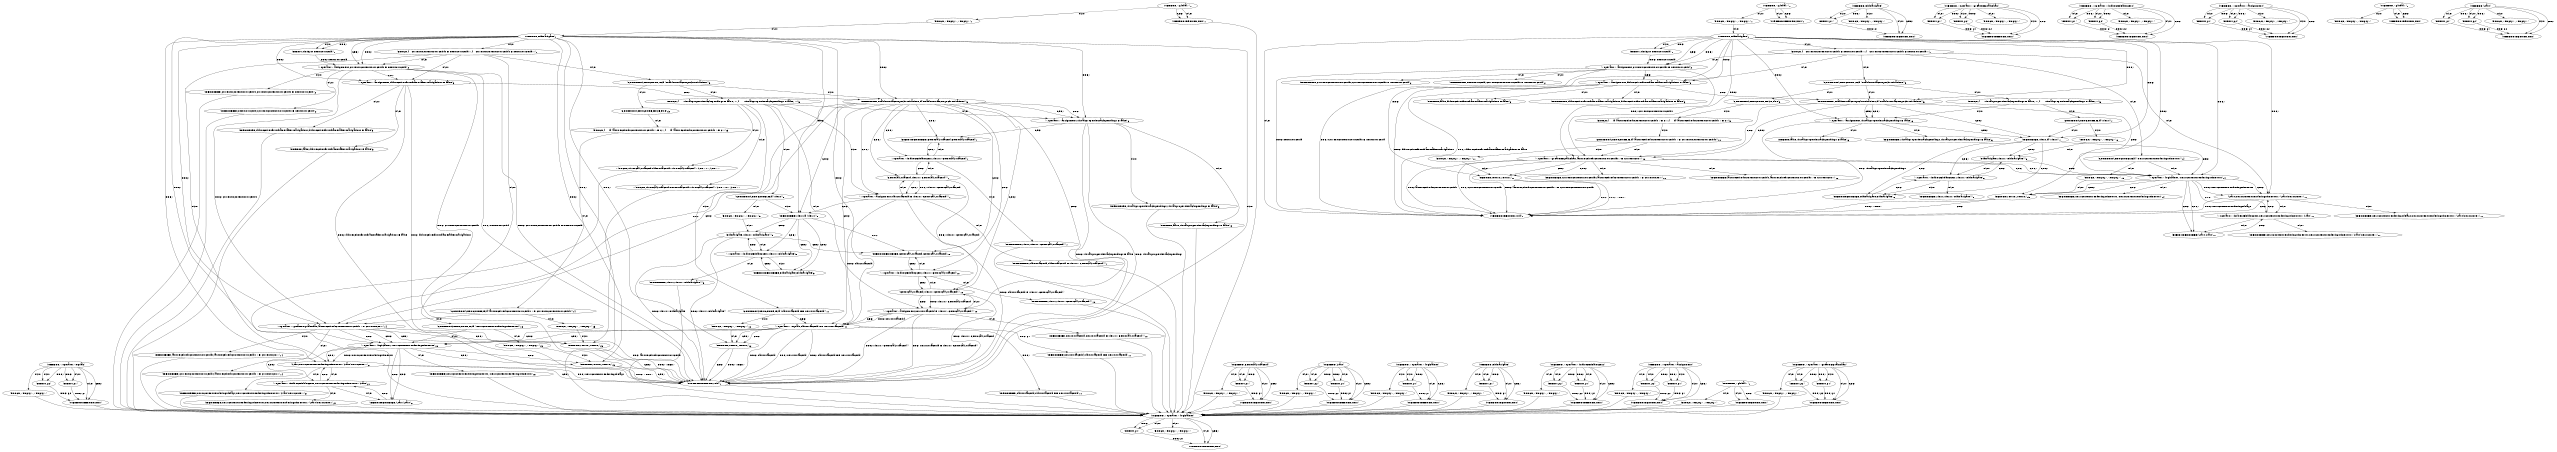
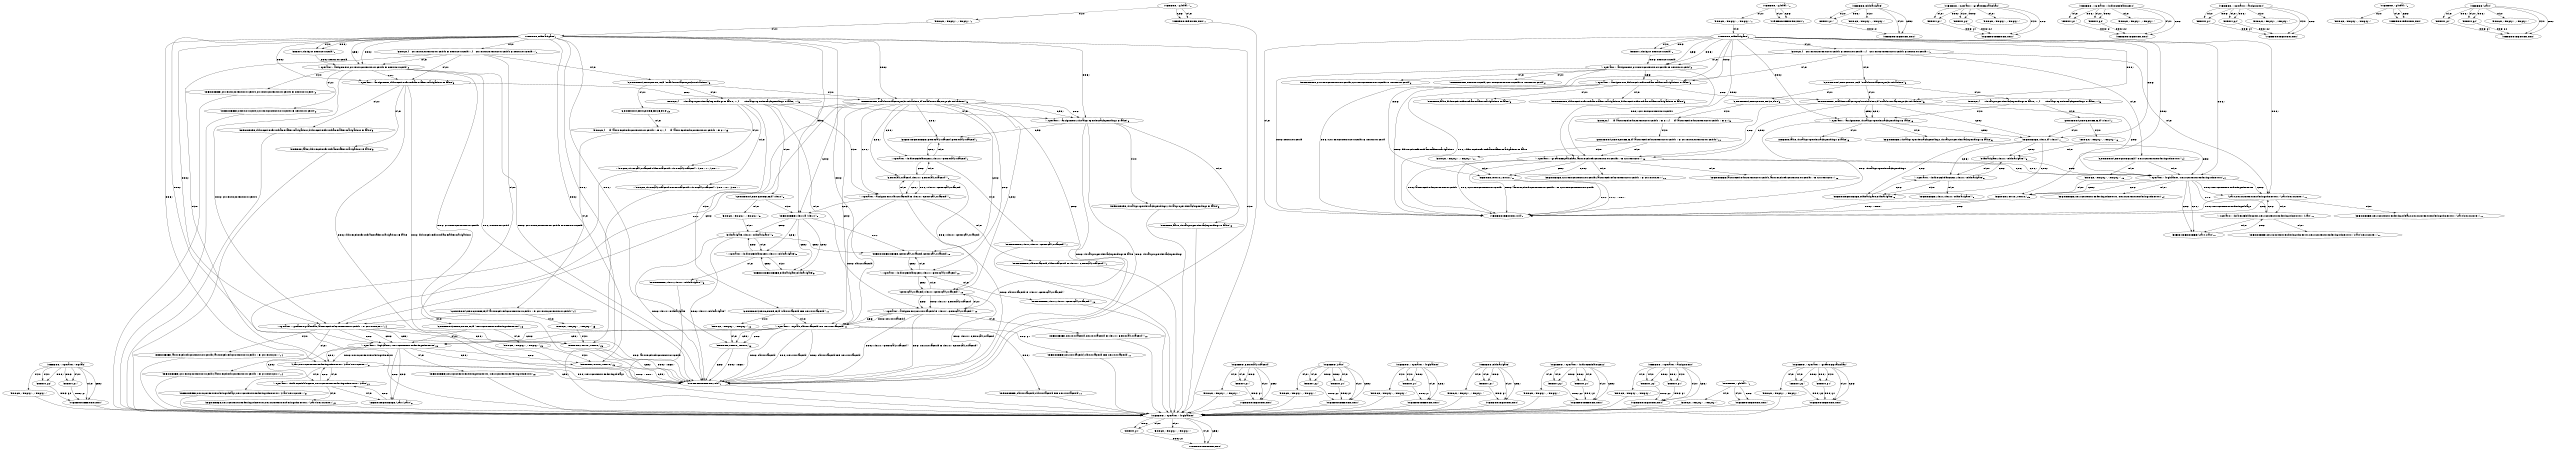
edge "(CONTROL_STRUCTURE,IF,if (old_surface_id == new_surface_id))" -> "(<operator>.equals,old_surface_id == new_surface_id)": label "CFG: " -> "AST: "
